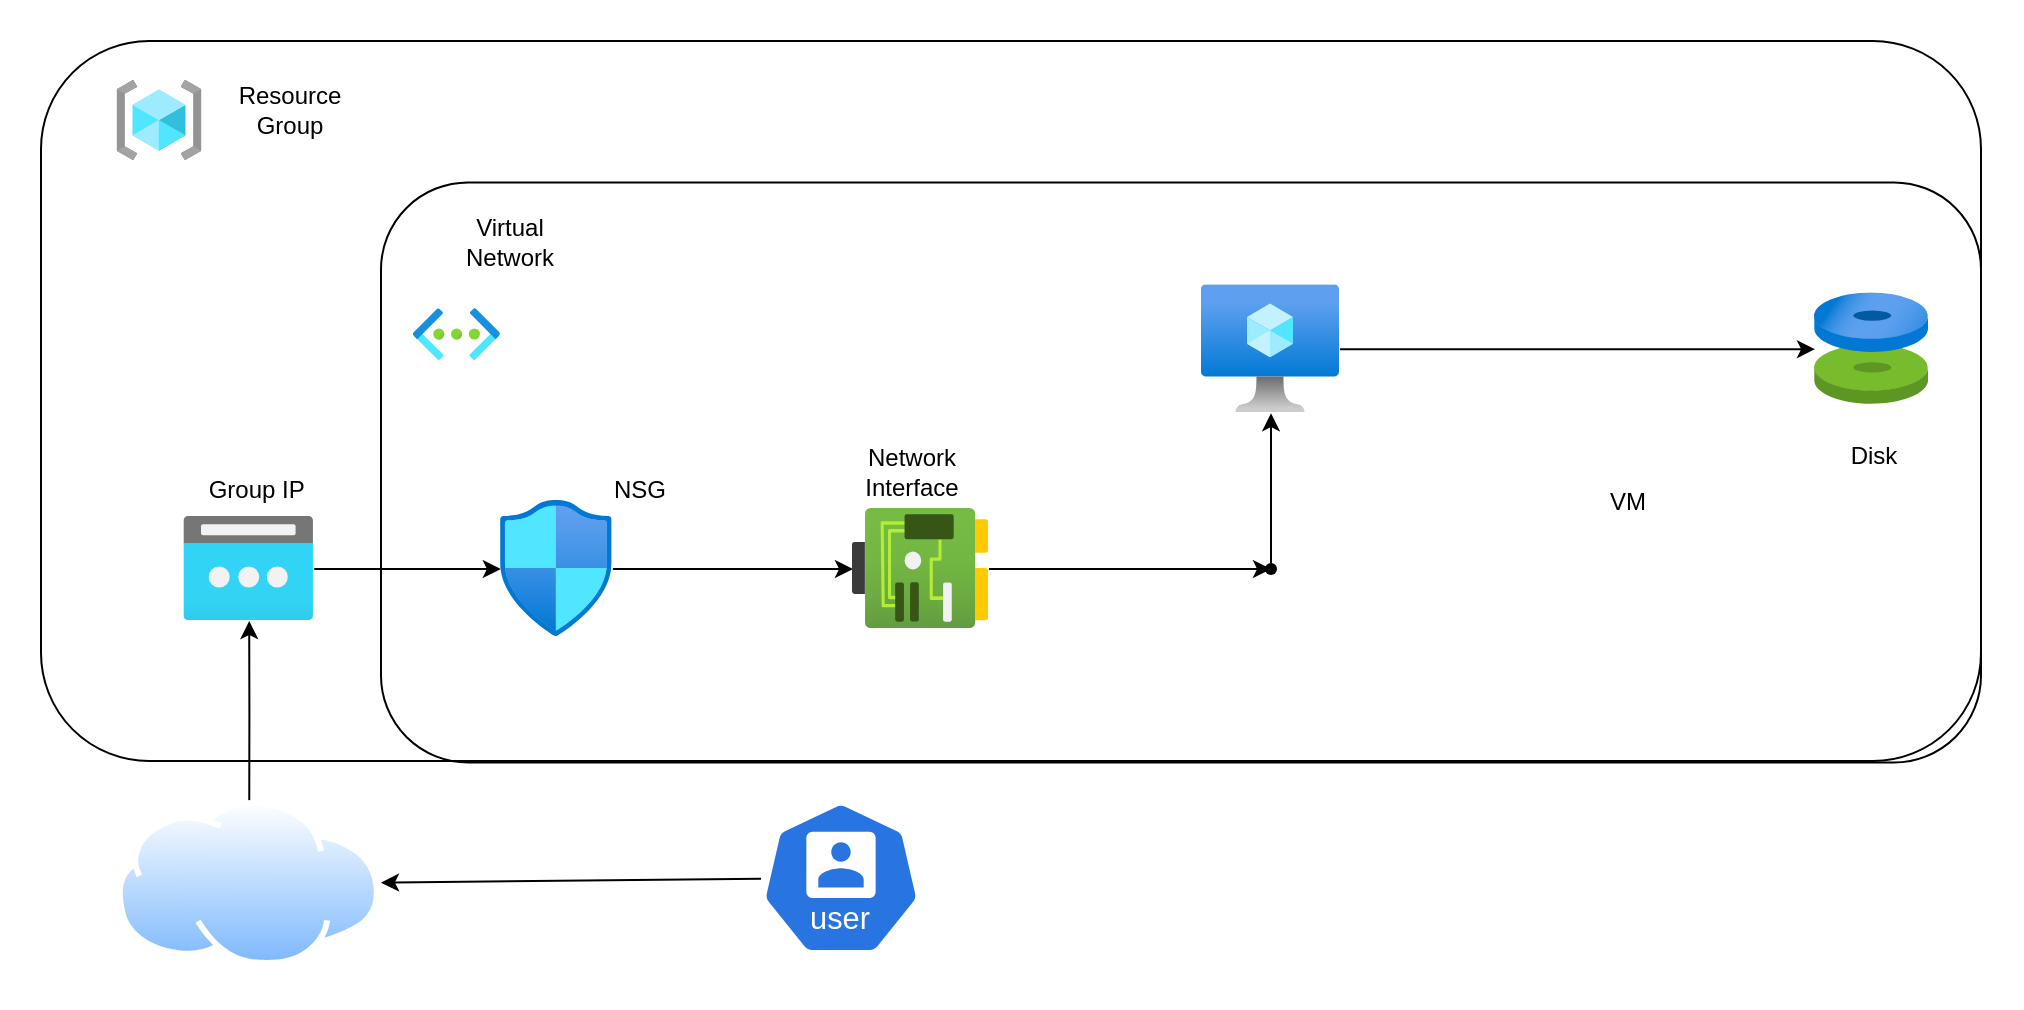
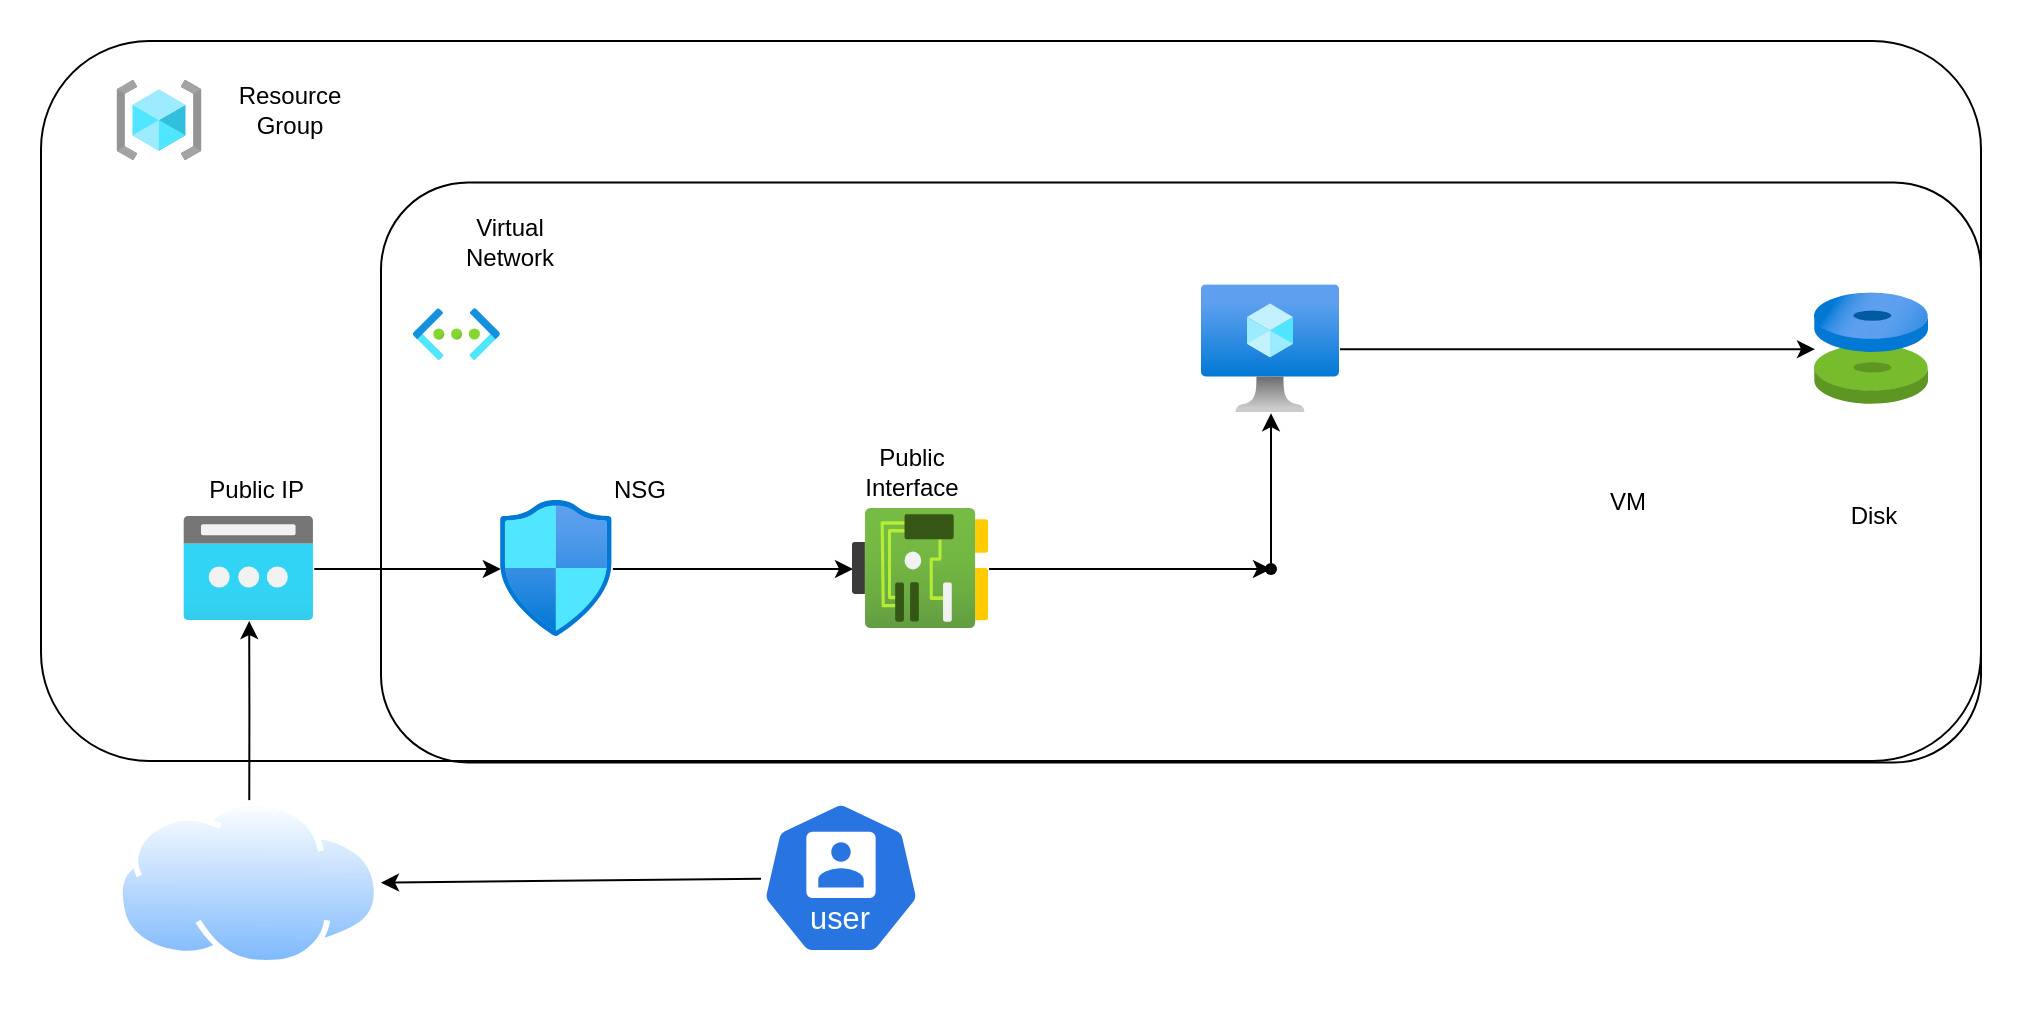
node "Disk": moved (1875, 471) -> (1875, 531)
node "Network Interface": label "Network Interface" -> "Public Interface"
node "Group IP": label "Group IP" -> "Public IP"
